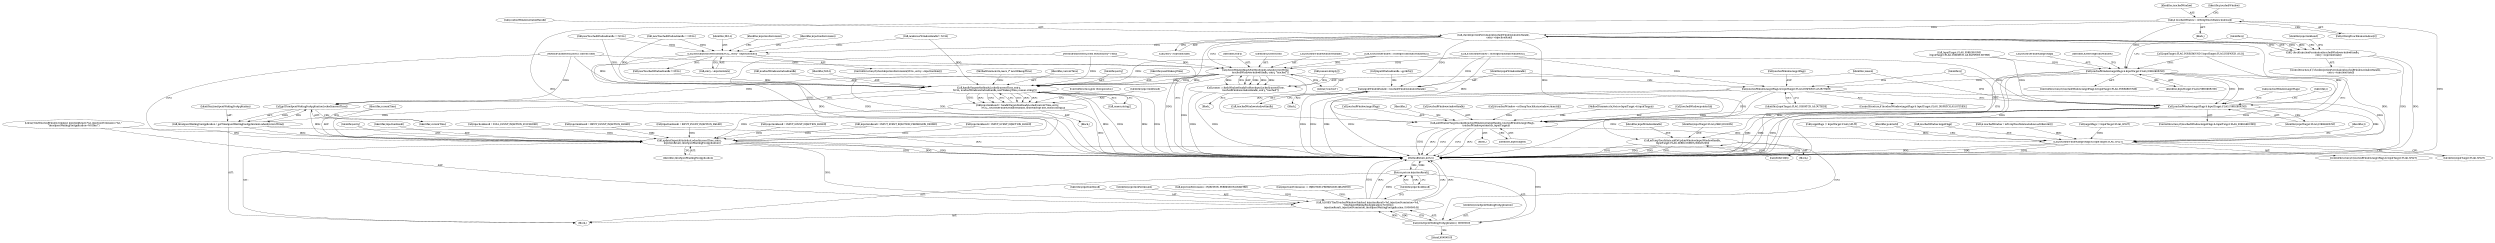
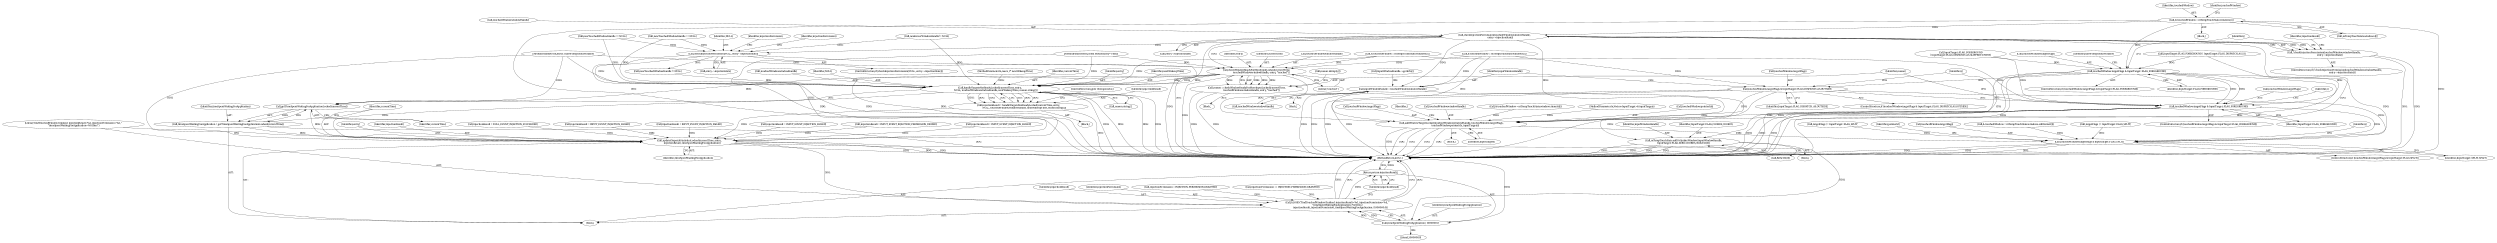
node "(MethodParameterIn,nsecs_t currentTime)": label "(MethodParameterIn,nsecs_t currentTime)" -> "(MethodParameterIn,nsecs_t haveForegroundWindow)"
node "(Identifier,InputTarget::FLAG_ZERO_COORDS)": label "(Identifier,InputTarget::FLAG_ZERO_COORDS)" -> "(Identifier,InputTarget::FLAG_COORDS_COORDS)"
node "(Identifier,InputTarget::FLAG_SPLIT)": label "(Identifier,InputTarget::FLAG_SPLIT)" -> "(Identifier,InputTarget::SPLIT_SPLIT)"
